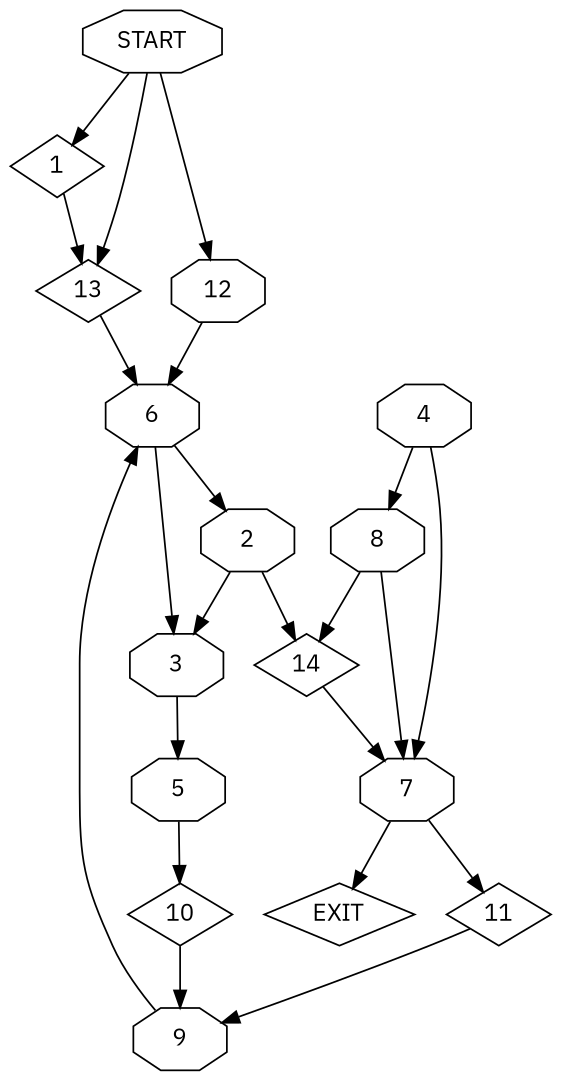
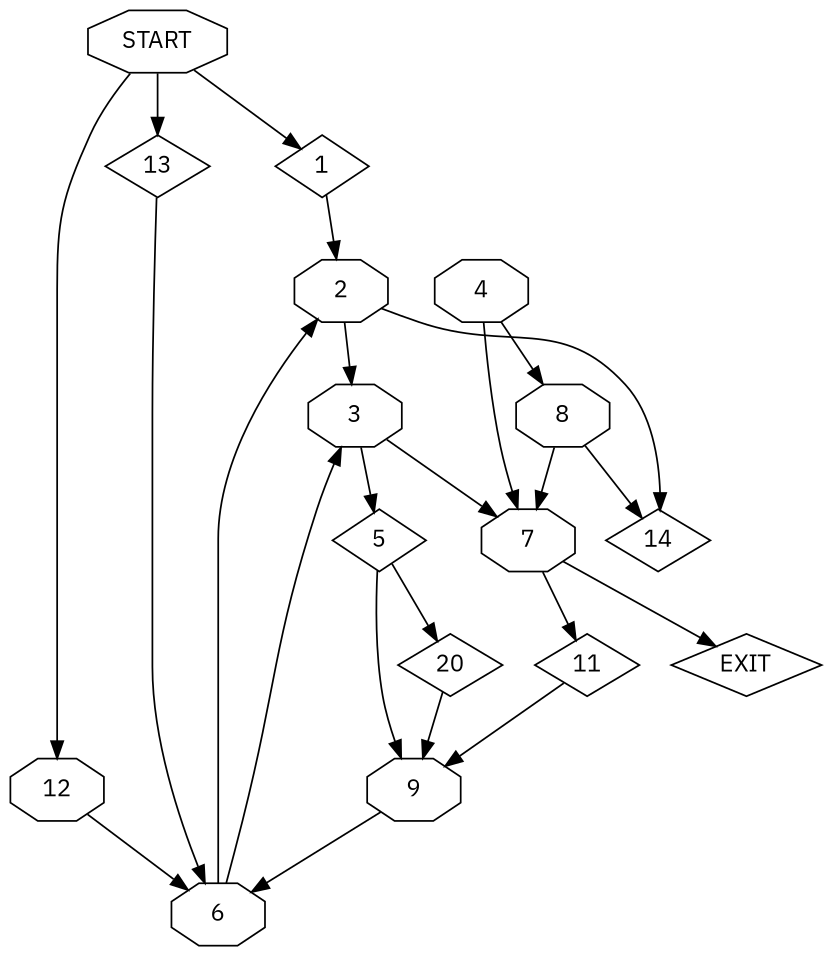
edge "1" -> "13": now "1" -> "2"
edge "5" -> "9": added
edge "14" -> "7": now "3" -> "7"
node "5": shape octagon -> diamond
node "10": label "10" -> "20"
